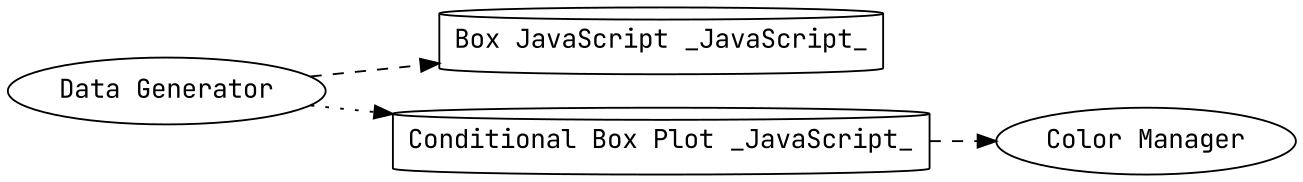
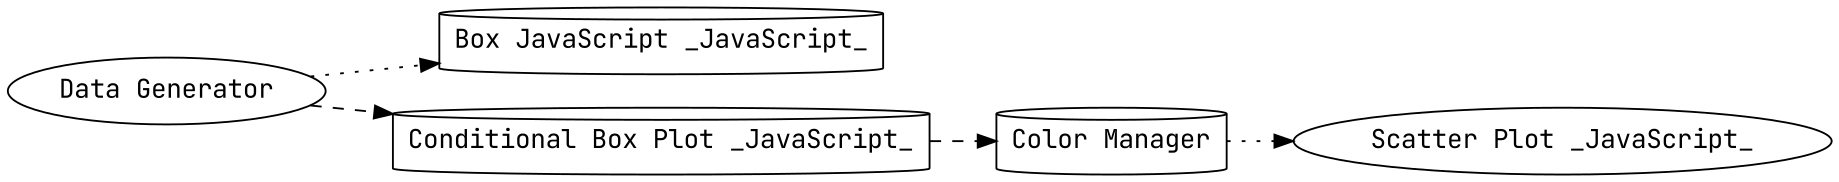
edge "Data Generator" -> "Box JavaScript _JavaScript_": style dashed -> dotted
edge "Data Generator" -> "Conditional Box Plot _JavaScript_": style dotted -> dashed
node "Color Manager": shape ellipse -> cylinder
node "Scatter Plot _JavaScript_": added
